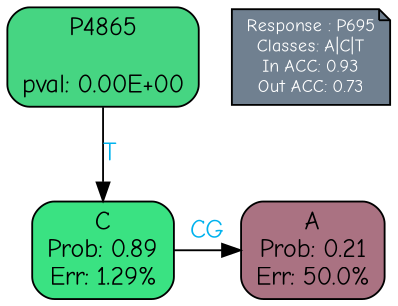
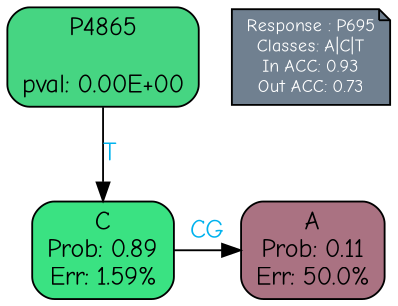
node "C Prob: 0.89 Err: 1.29%": label "C Prob: 0.89 Err: 1.29%" -> "C Prob: 0.89 Err: 1.59%"
node "A Prob: 0.21 Err: 50.0%": label "A Prob: 0.21 Err: 50.0%" -> "A Prob: 0.11 Err: 50.0%"
